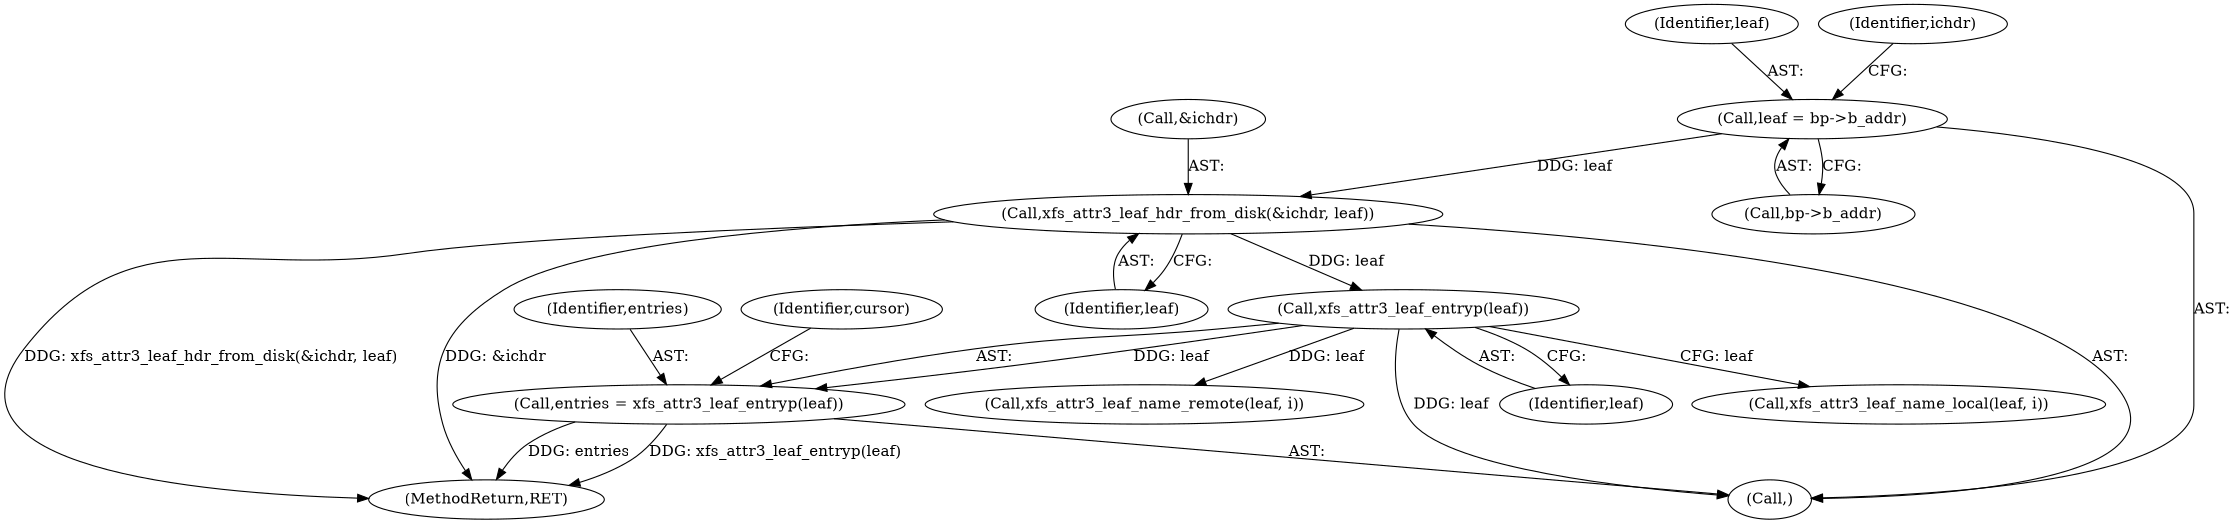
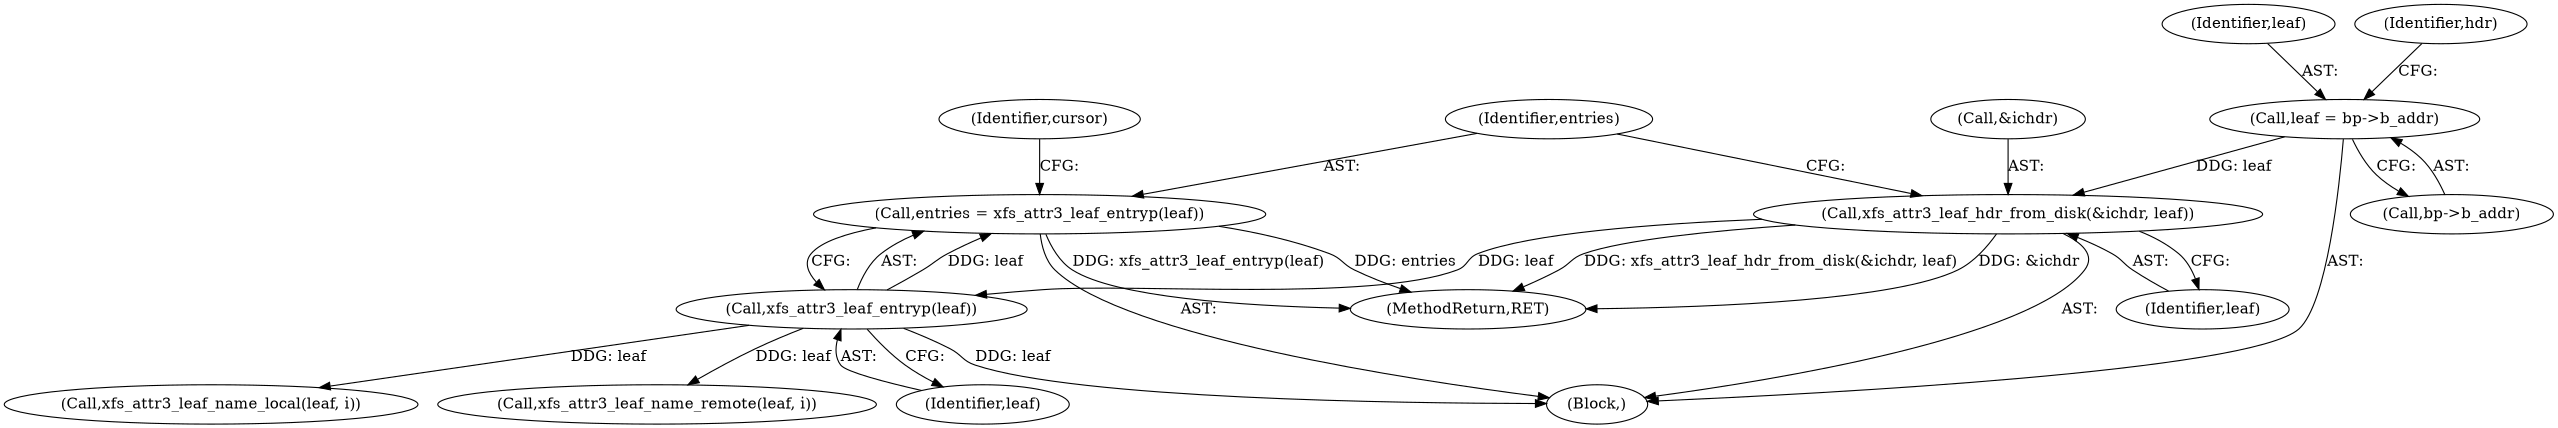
node "(Identifier,ichdr)": label "(Identifier,ichdr)" -> "(Identifier,hdr)"
edge "(Identifier,entries)" -> "(Call,xfs_attr3_leaf_hdr_from_disk(&ichdr, leaf))": added, label "CFG:"
edge "(Call,entries = xfs_attr3_leaf_entryp(leaf))" -> "(Call,xfs_attr3_leaf_entryp(leaf))": added, label "CFG:"
edge "(Call,xfs_attr3_leaf_entryp(leaf))" -> "(Call,xfs_attr3_leaf_name_local(leaf, i))": label "CFG: leaf" -> "DDG: leaf"
node "(Call,)": label "(Call,)" -> "(Block,)"
